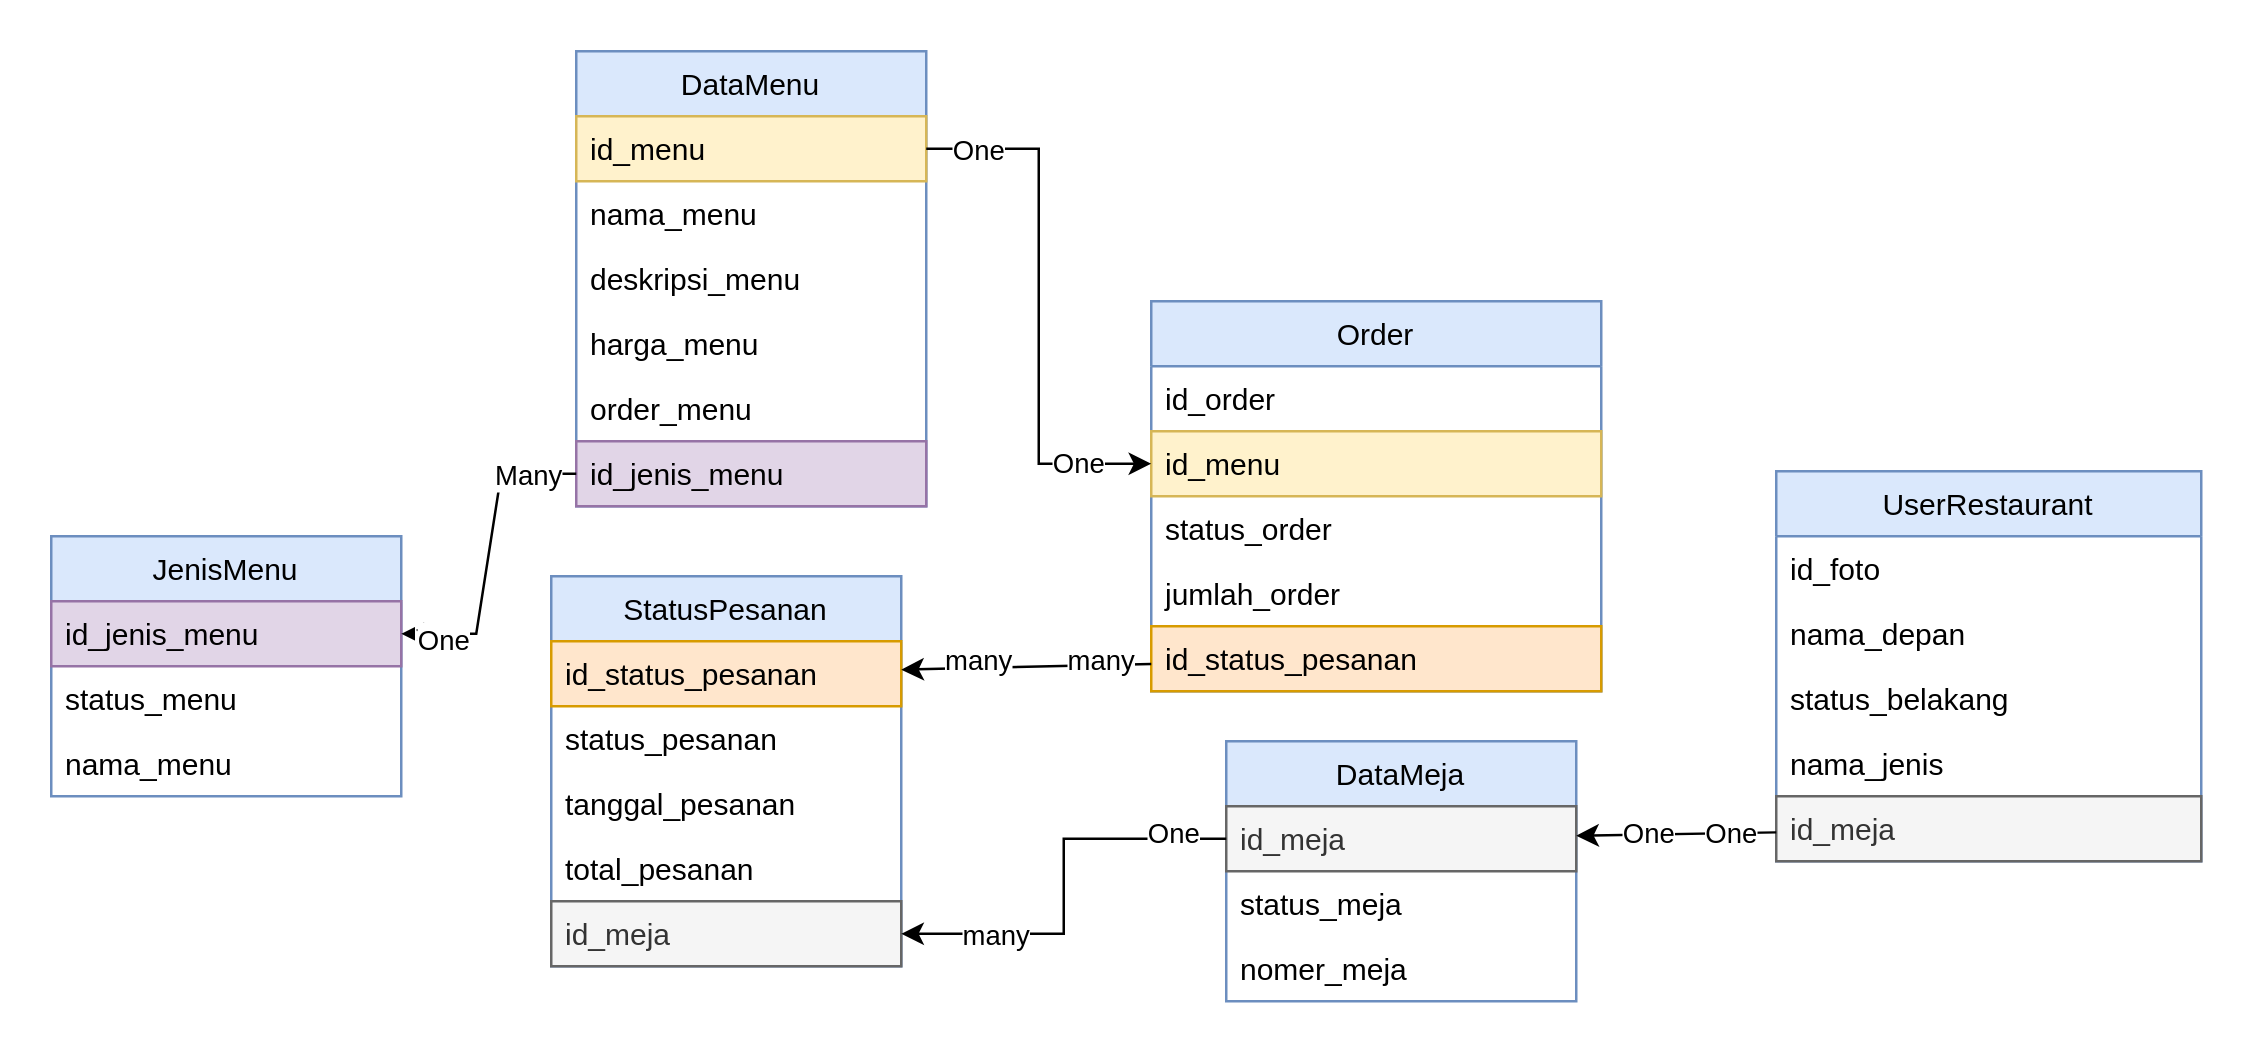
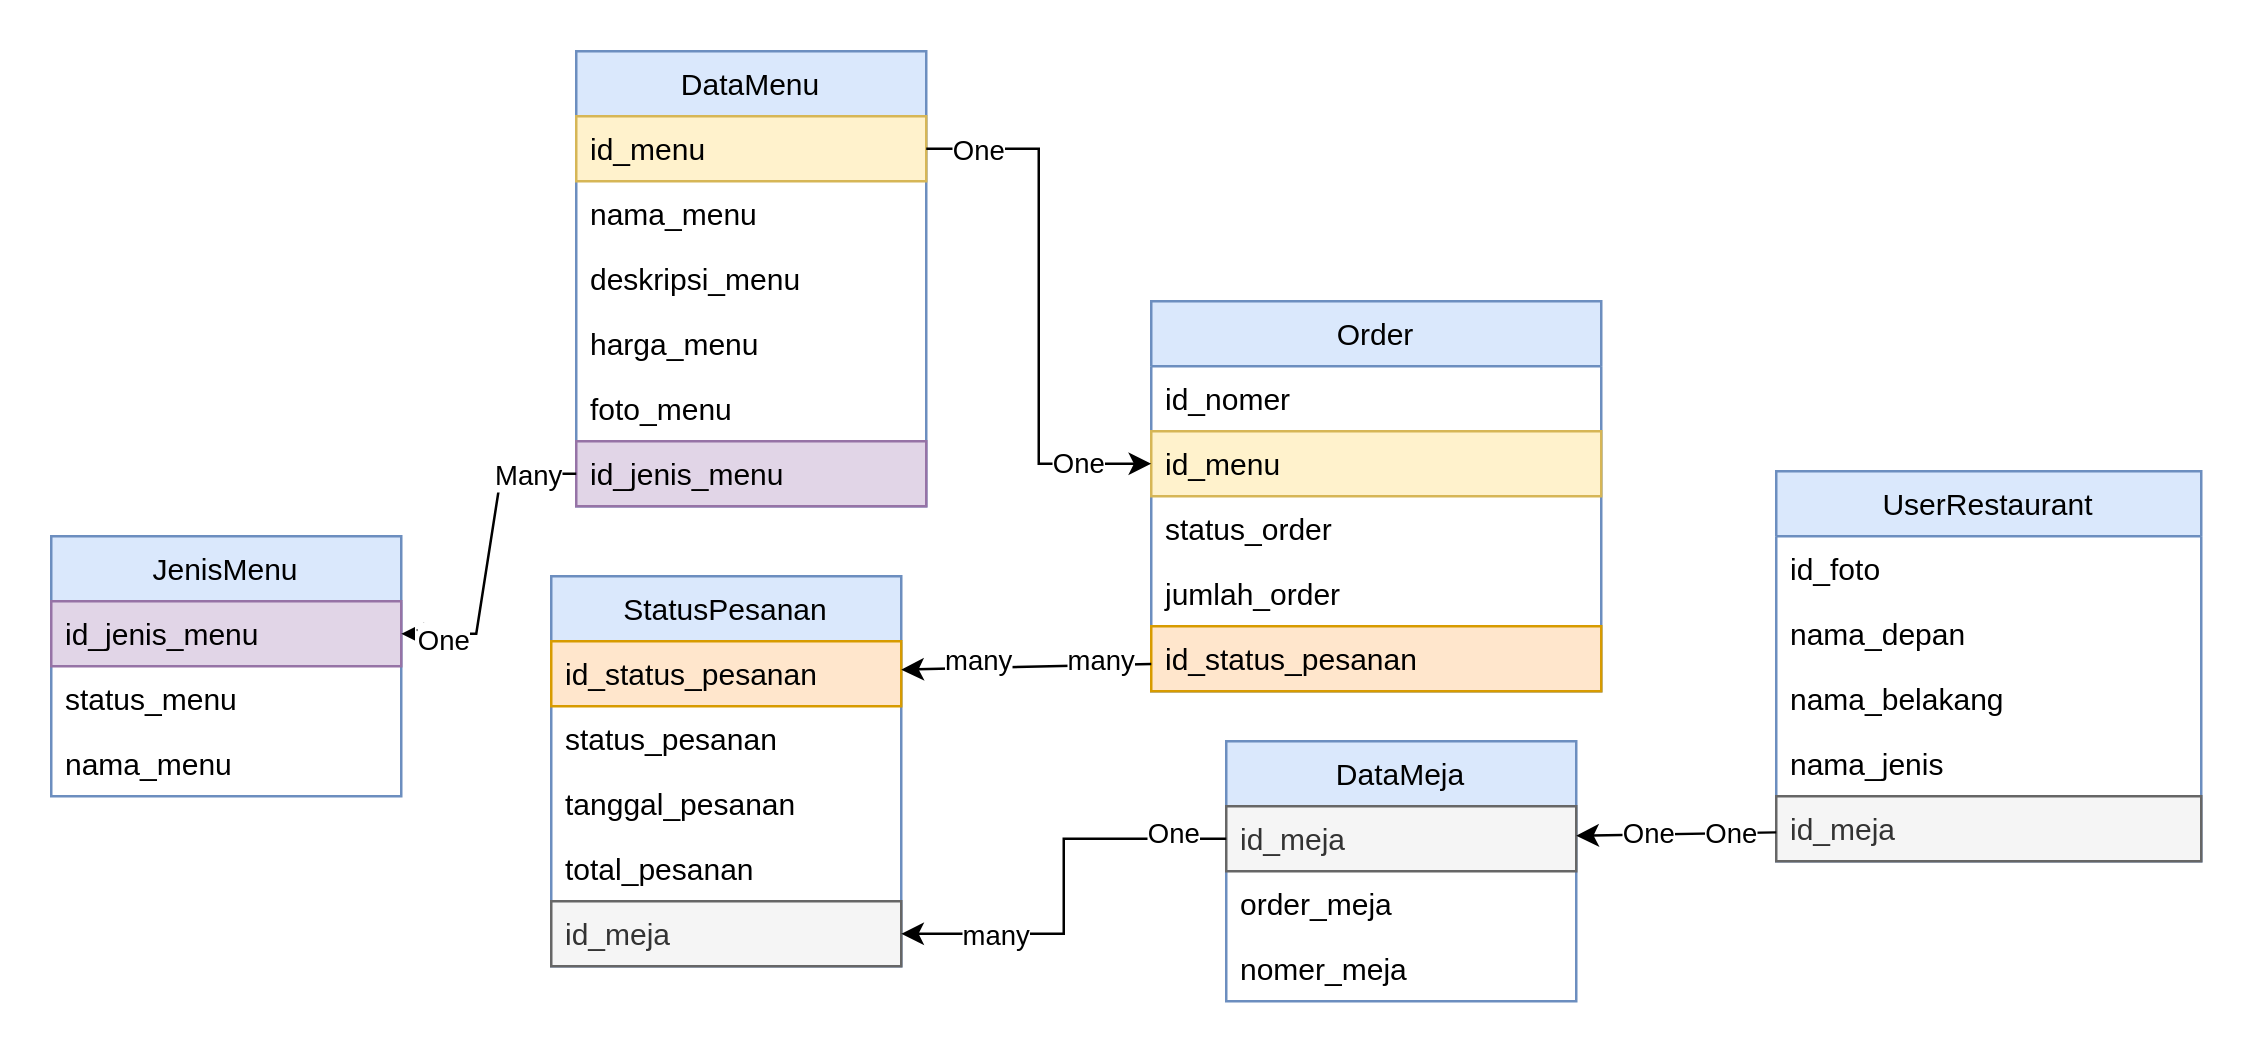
node "id_order": label "id_order" -> "id_nomer"
node "order_menu": label "order_menu" -> "foto_menu"
node "status_belakang": label "status_belakang" -> "nama_belakang"
node "status_meja": label "status_meja" -> "order_meja"
